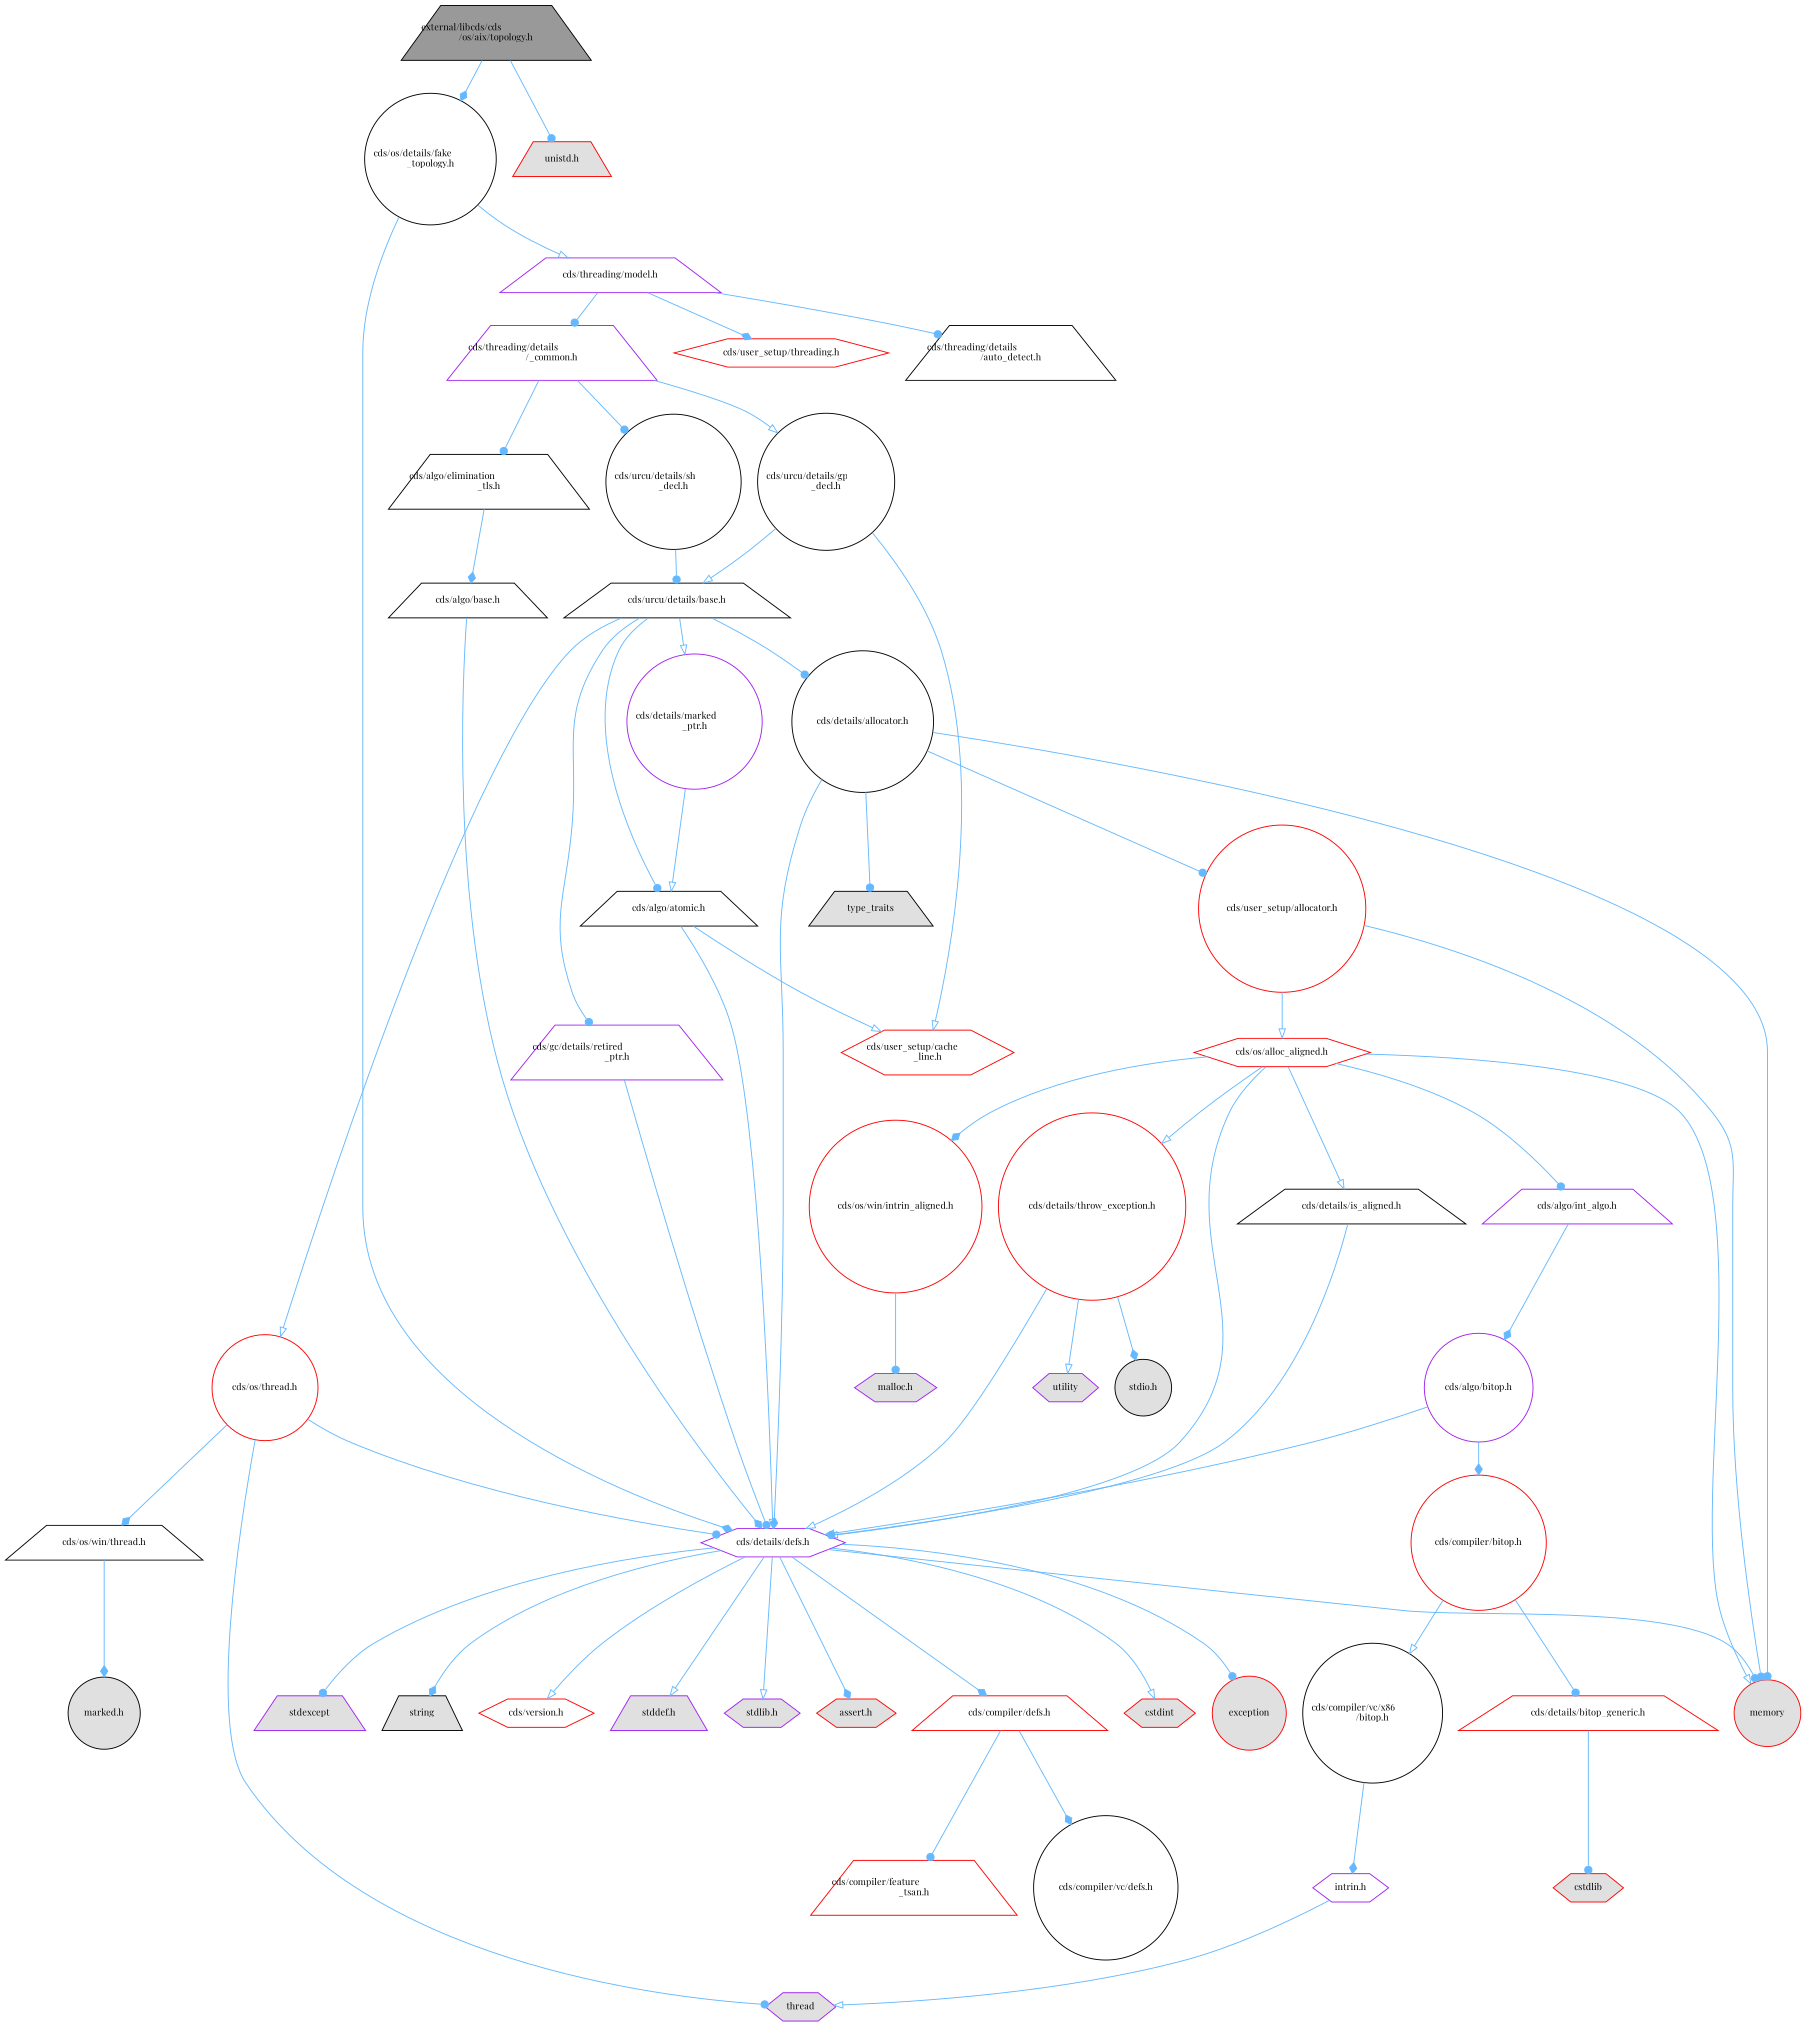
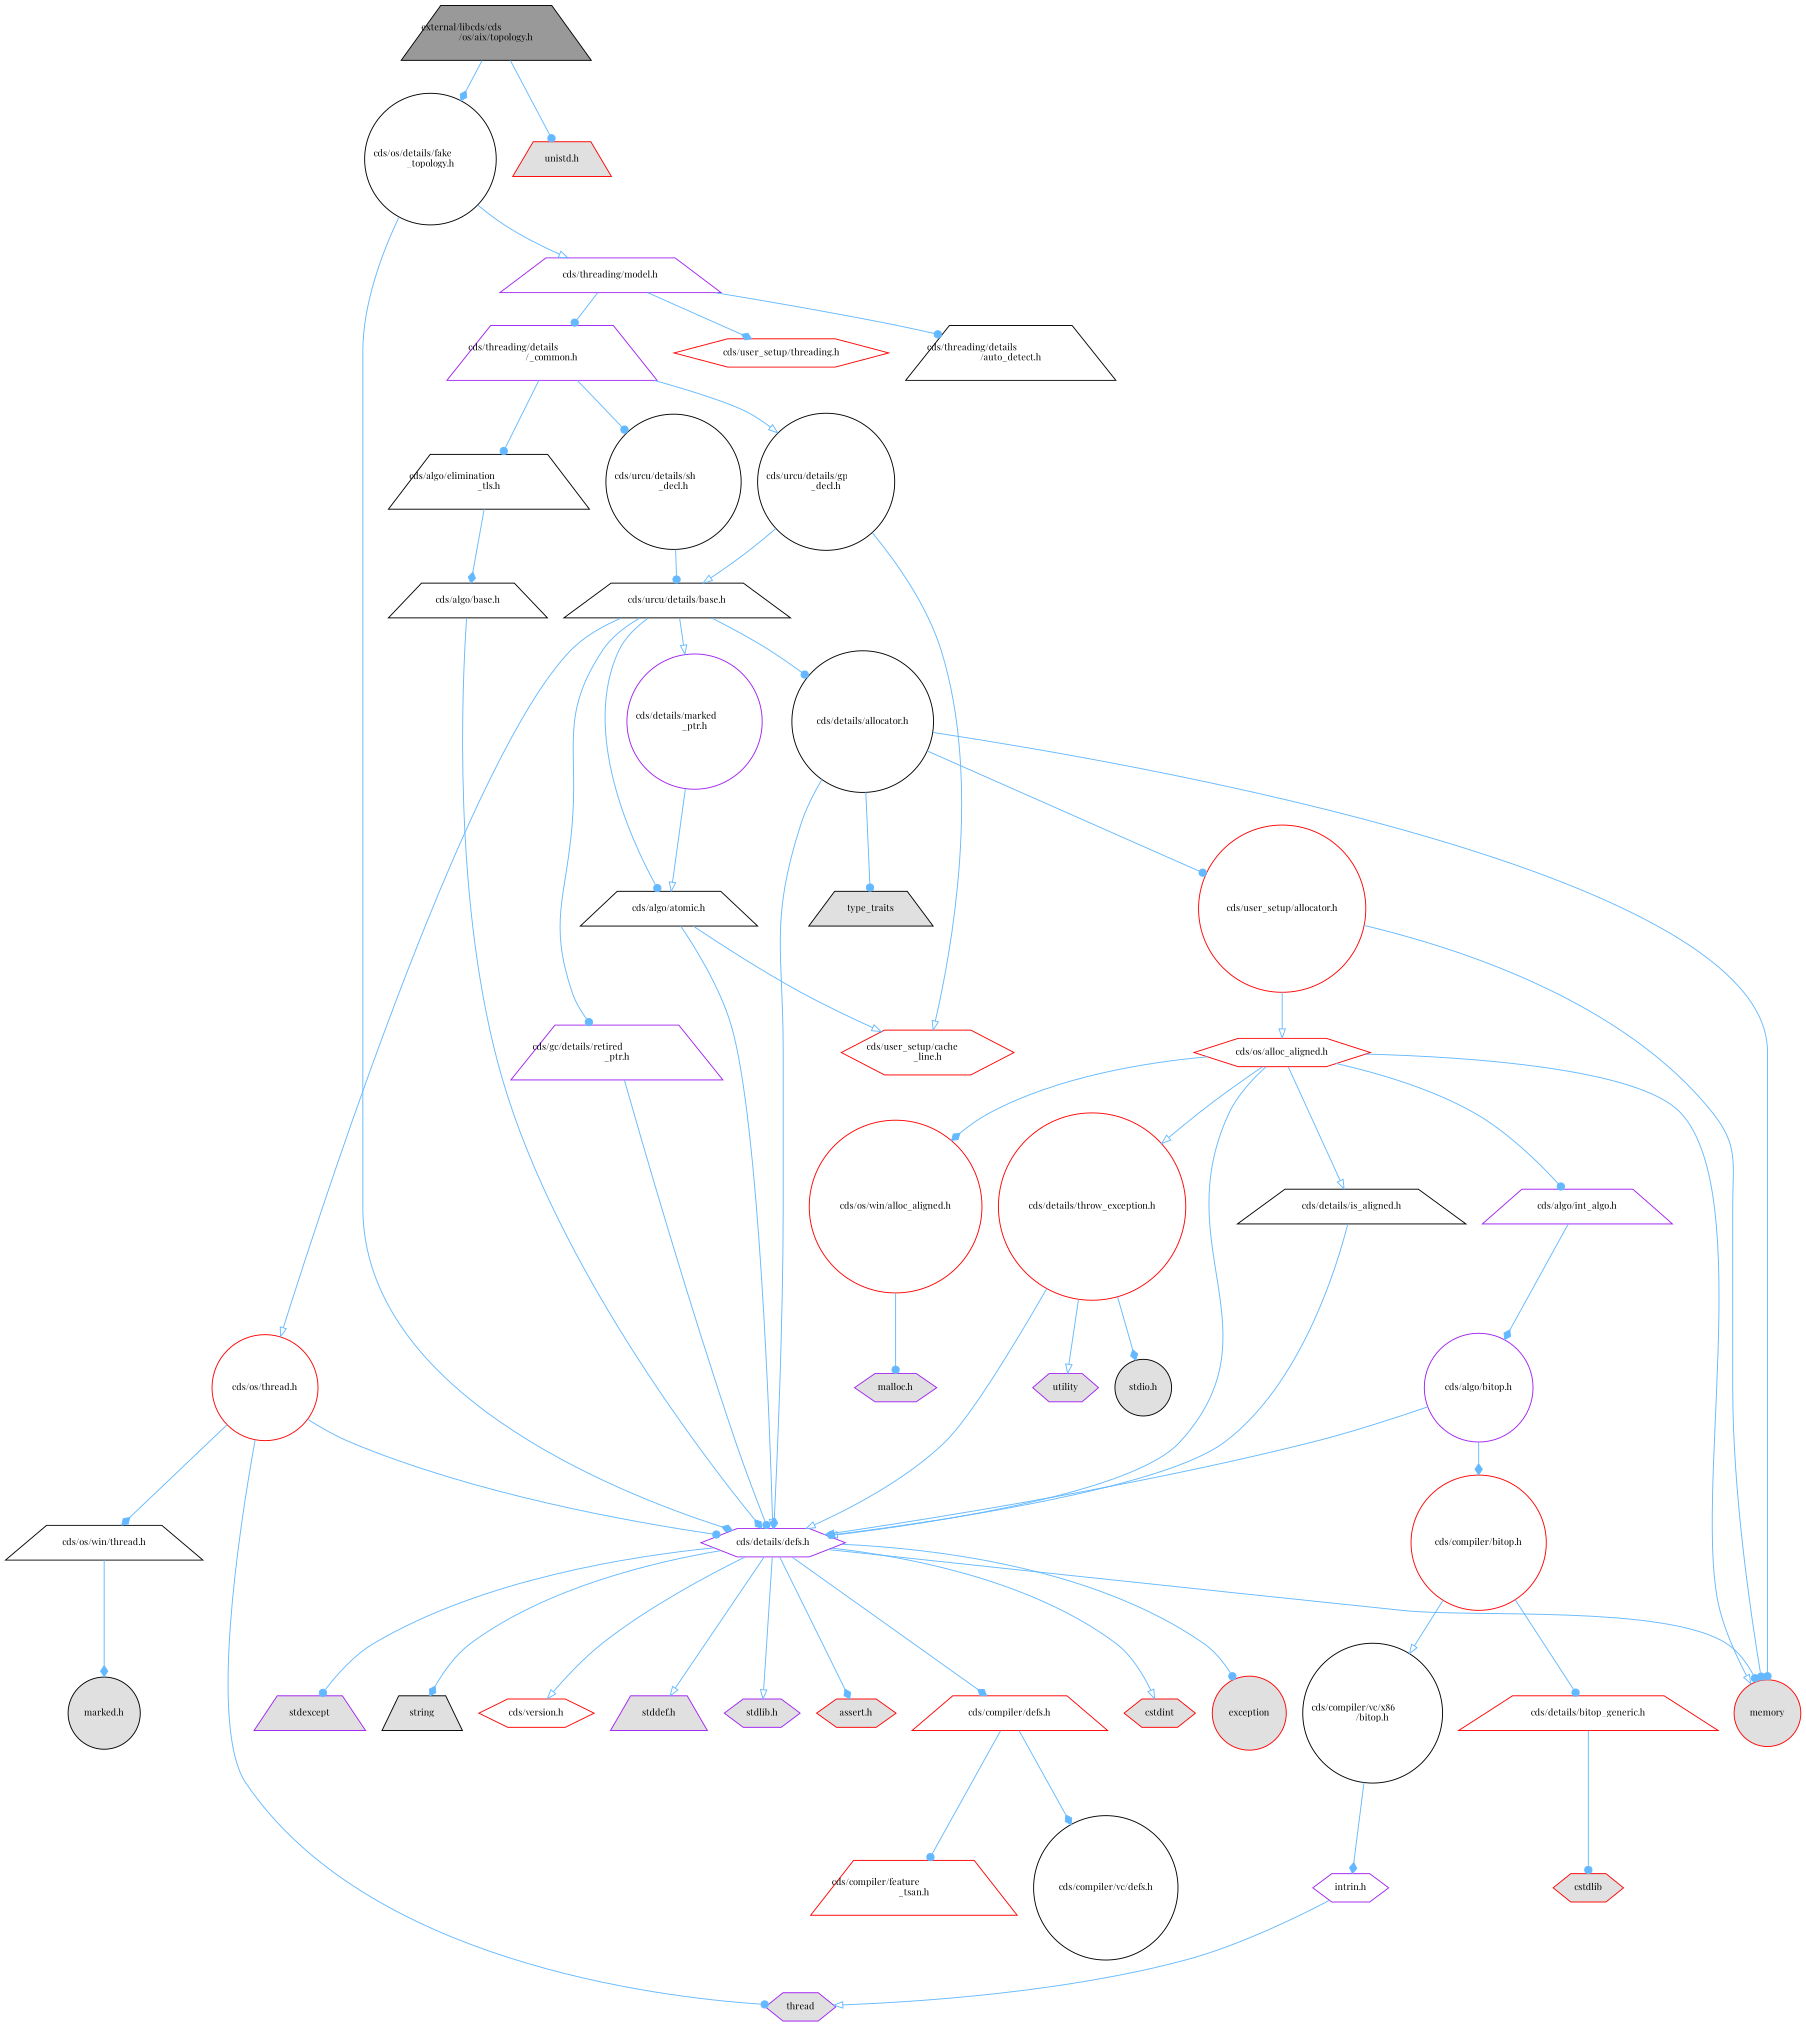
node "cds/os/win/intrin_aligned.h": label "cds/os/win/intrin_aligned.h" -> "cds/os/win/alloc_aligned.h"
